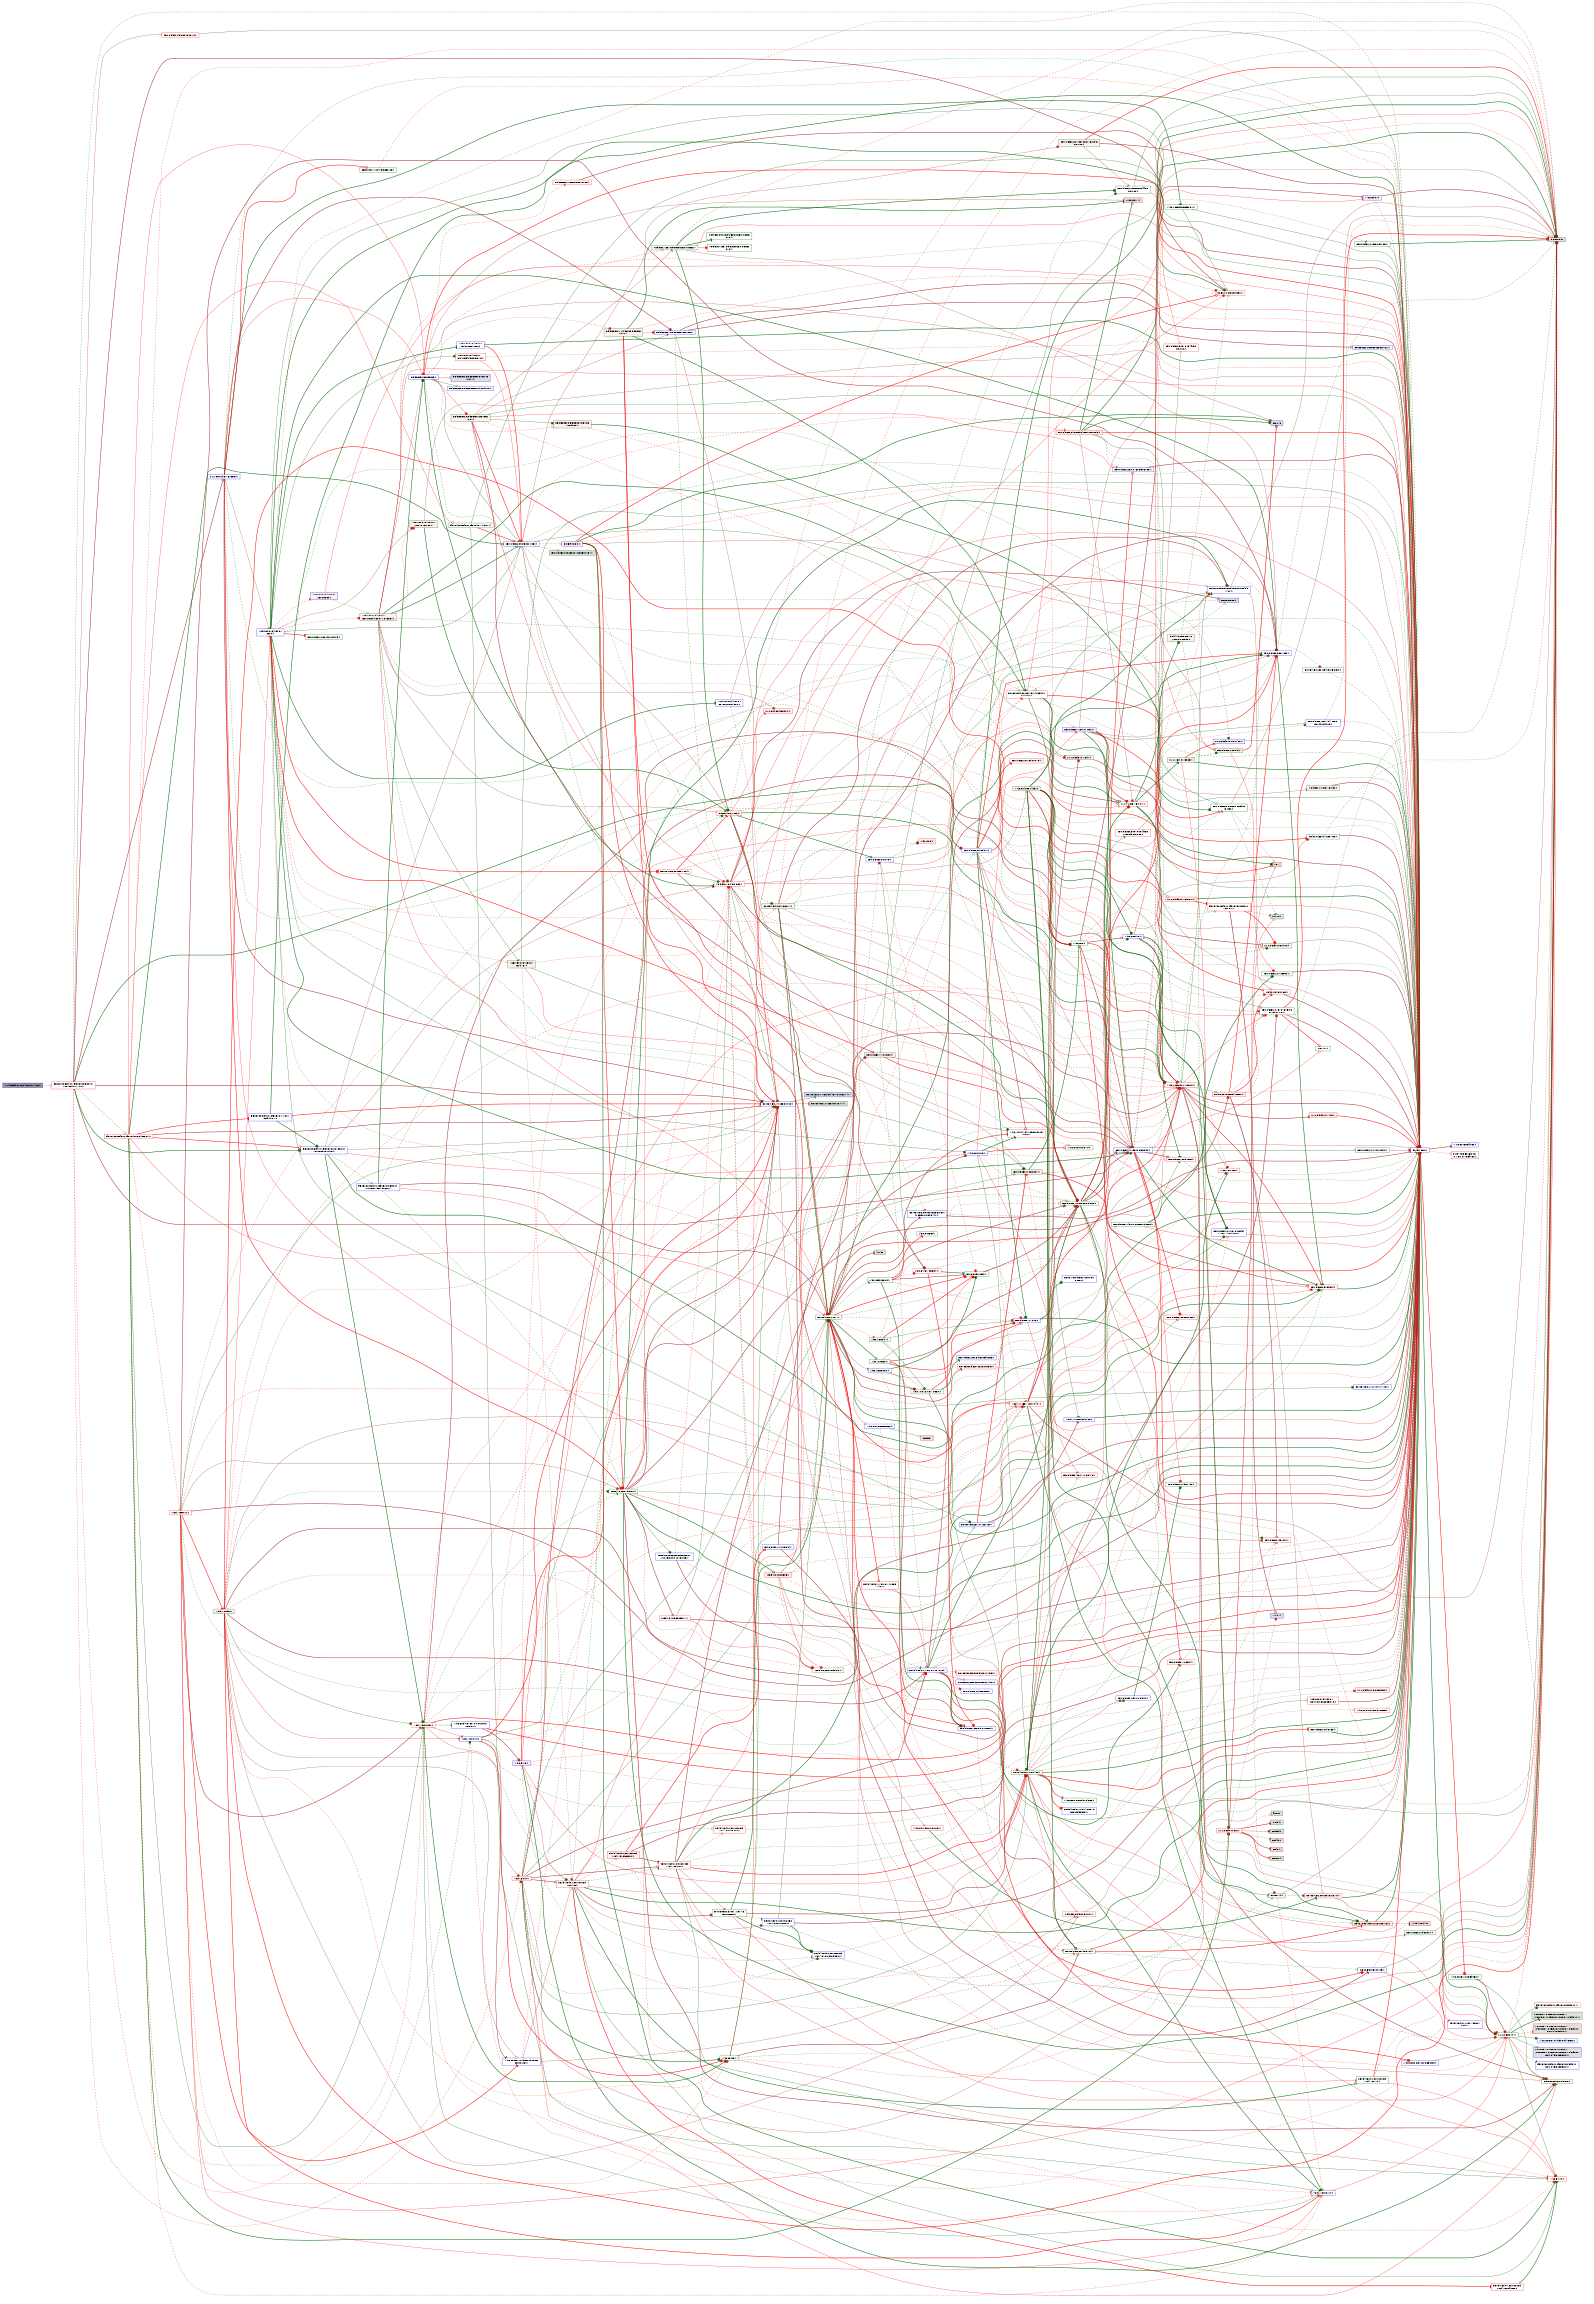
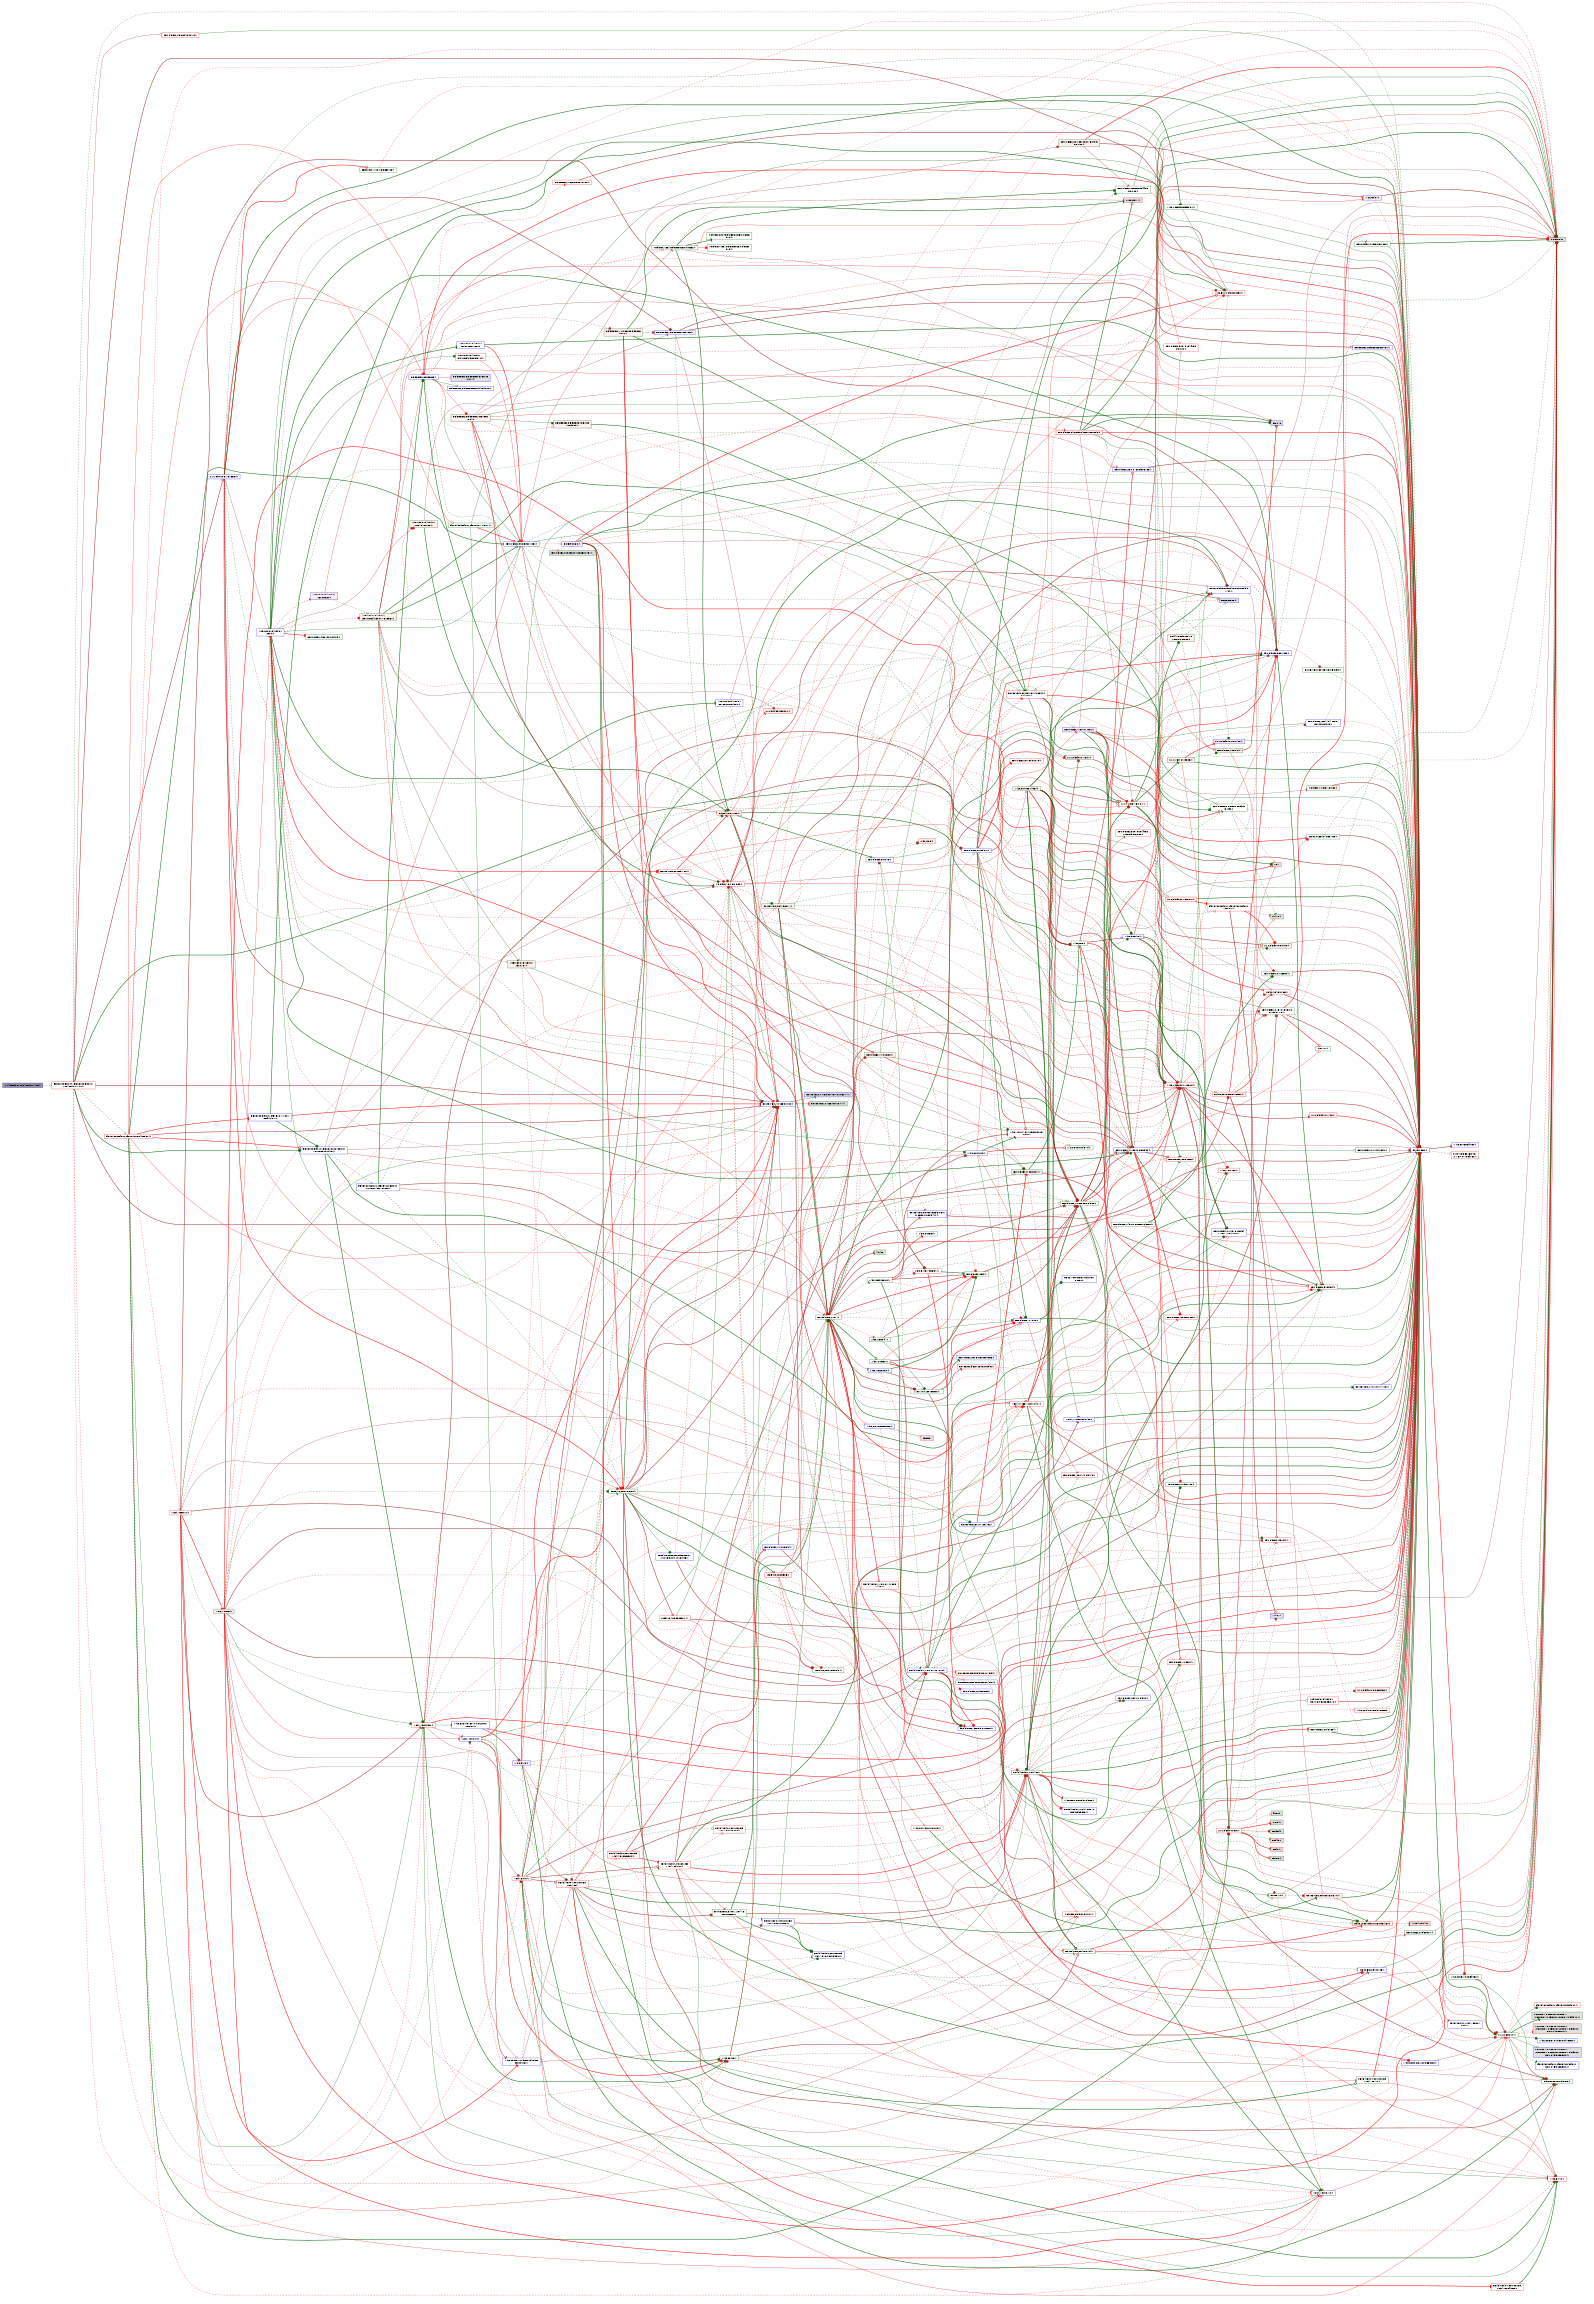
node "Algo/Impl/BinaryHeap.h": label "Algo/Impl/BinaryHeap.h" -> "Algo/Impl/Concepts.h"
